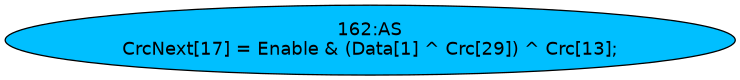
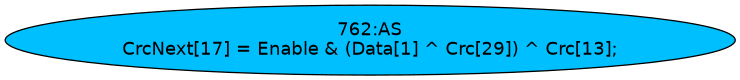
node "162:AS CrcNext[17] = Enable & (Data[1] ^ Crc[29]) ^ Crc[13];": label "162:AS CrcNext[17] = Enable & (Data[1] ^ Crc[29]) ^ Crc[13];" -> "762:AS CrcNext[17] = Enable & (Data[1] ^ Crc[29]) ^ Crc[13];"
